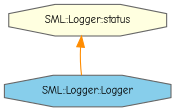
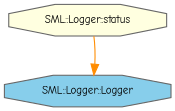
edge "SML::Logger::Logger" -> "SML::Logger::status": reversed
